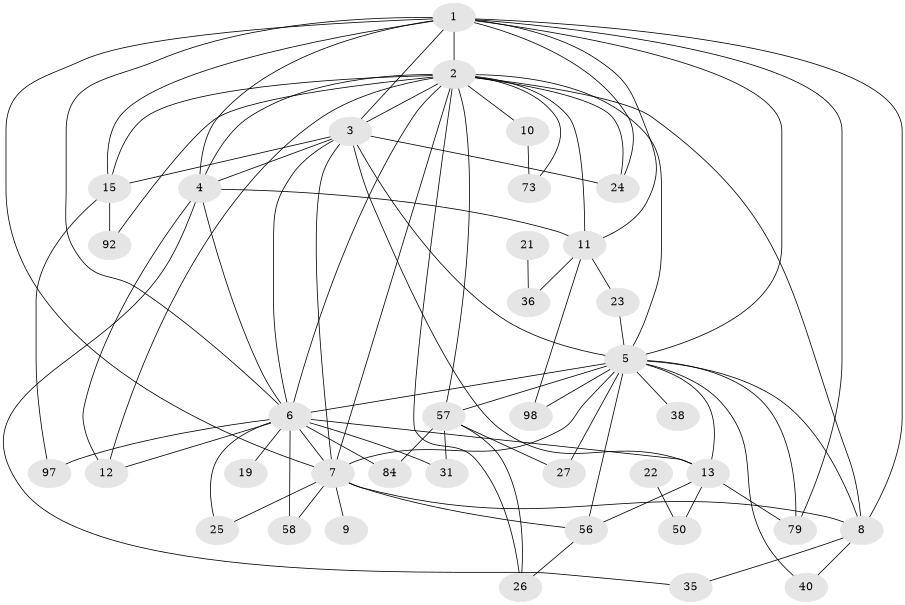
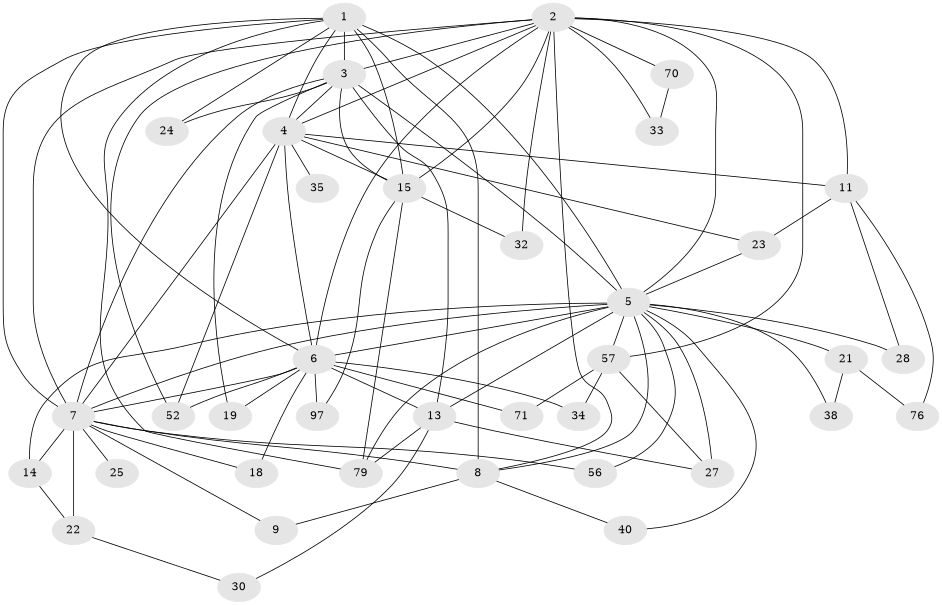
edge "1" -- "2": removed
edge "1" -- "11": removed
edge "2" -- "24": removed
node "10": label "10" -> "70"
edge "4" -- "15": added
edge "4" -- "23": added
node "73": label "73" -> "33"
node "92": label "92" -> "32"
edge "3" -- "6": now "3" -- "19"
edge "4" -- "7": added
node "36": label "36" -> "76"
edge "5" -- "21": added
edge "15" -- "79": added
edge "21" -- "38": added
node "98": label "98" -> "28"
edge "6" -- "25": removed
node "14": added
edge "7" -- "22": added
node "12": label "12" -> "52"
node "84": label "84" -> "34"
node "31": label "31" -> "71"
edge "13" -- "56": now "13" -- "27"
node "58": label "58" -> "18"
node "50": label "50" -> "30"
edge "8" -- "35": now "8" -- "9"
node "26": removed
